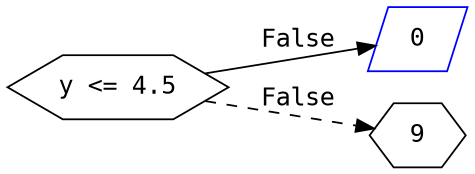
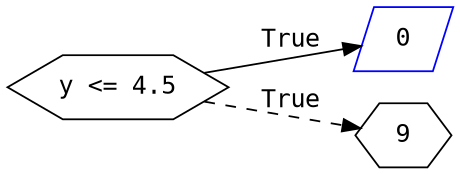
edge "y <= 4.5" -> "0": label "False" -> "True"
edge "y <= 4.5" -> "9": label "False" -> "True"
